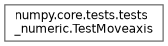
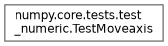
node "numpy.core.tests.tests _numeric.TestMoveaxis": label "numpy.core.tests.tests _numeric.TestMoveaxis" -> "numpy.core.tests.test _numeric.TestMoveaxis"
